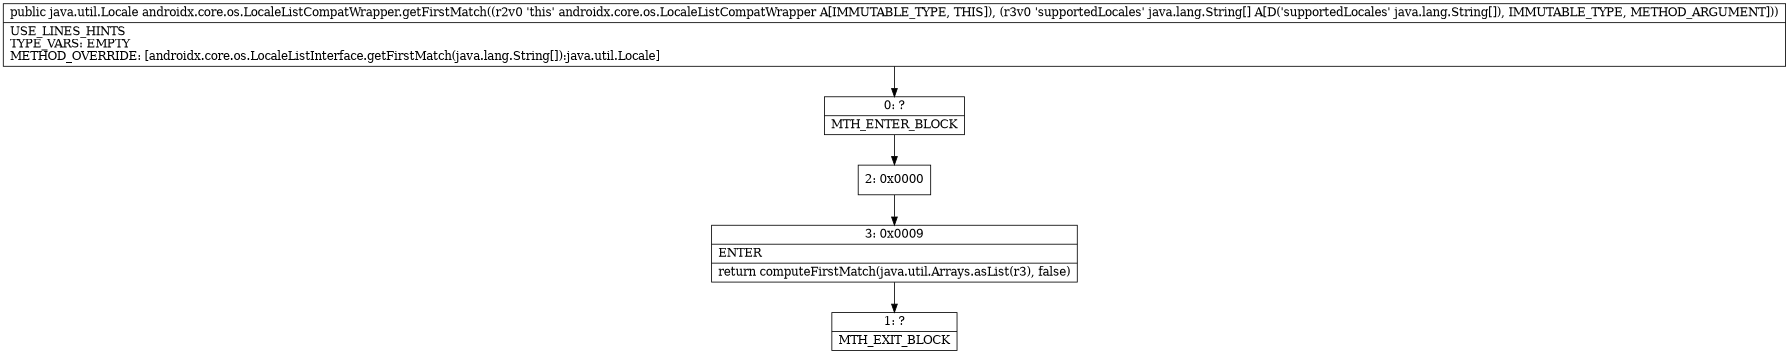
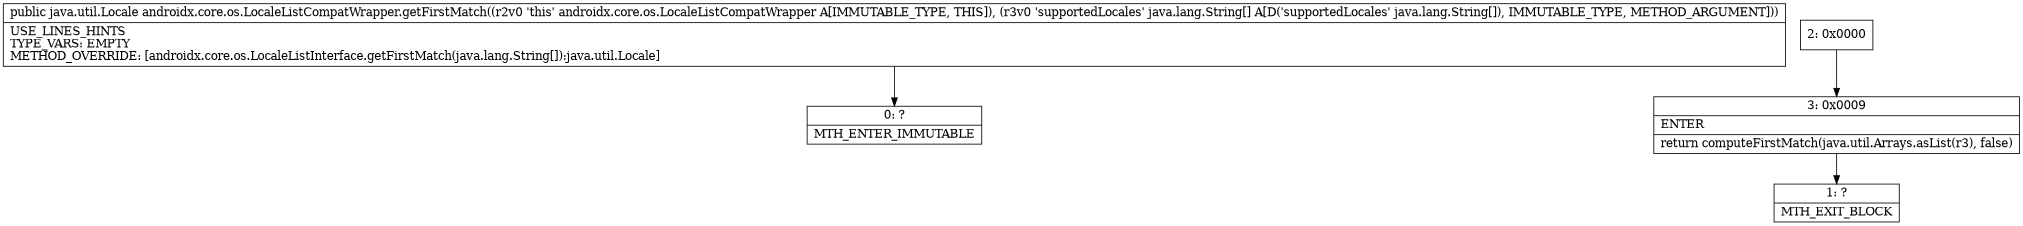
node "0: ?": text "MTH_ENTER_BLOCK" -> "MTH_ENTER_IMMUTABLE"
edge "0: ?" -> "2: 0x0000": removed
